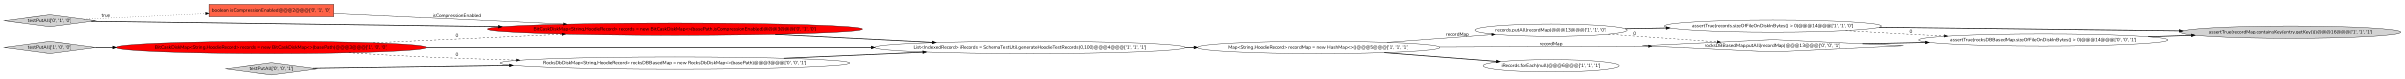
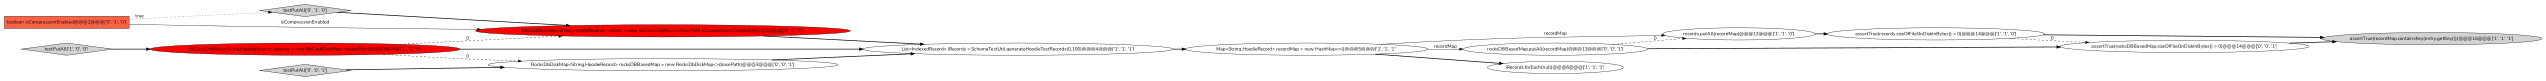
edge "testPutAll['0', '1', '0']" -> "boolean isCompressionEnabled@@@2@@@['0', '1', '0']": reversed
edge "records.putAll(recordMap)@@@13@@@['1', '1', '0']" -> "rocksDBBasedMap.putAll(recordMap)@@@13@@@['0', '0', '1']": reversed
node "rocksDBBasedMap.putAll(recordMap)@@@13@@@['0', '0', '1']": shape diamond -> ellipse
